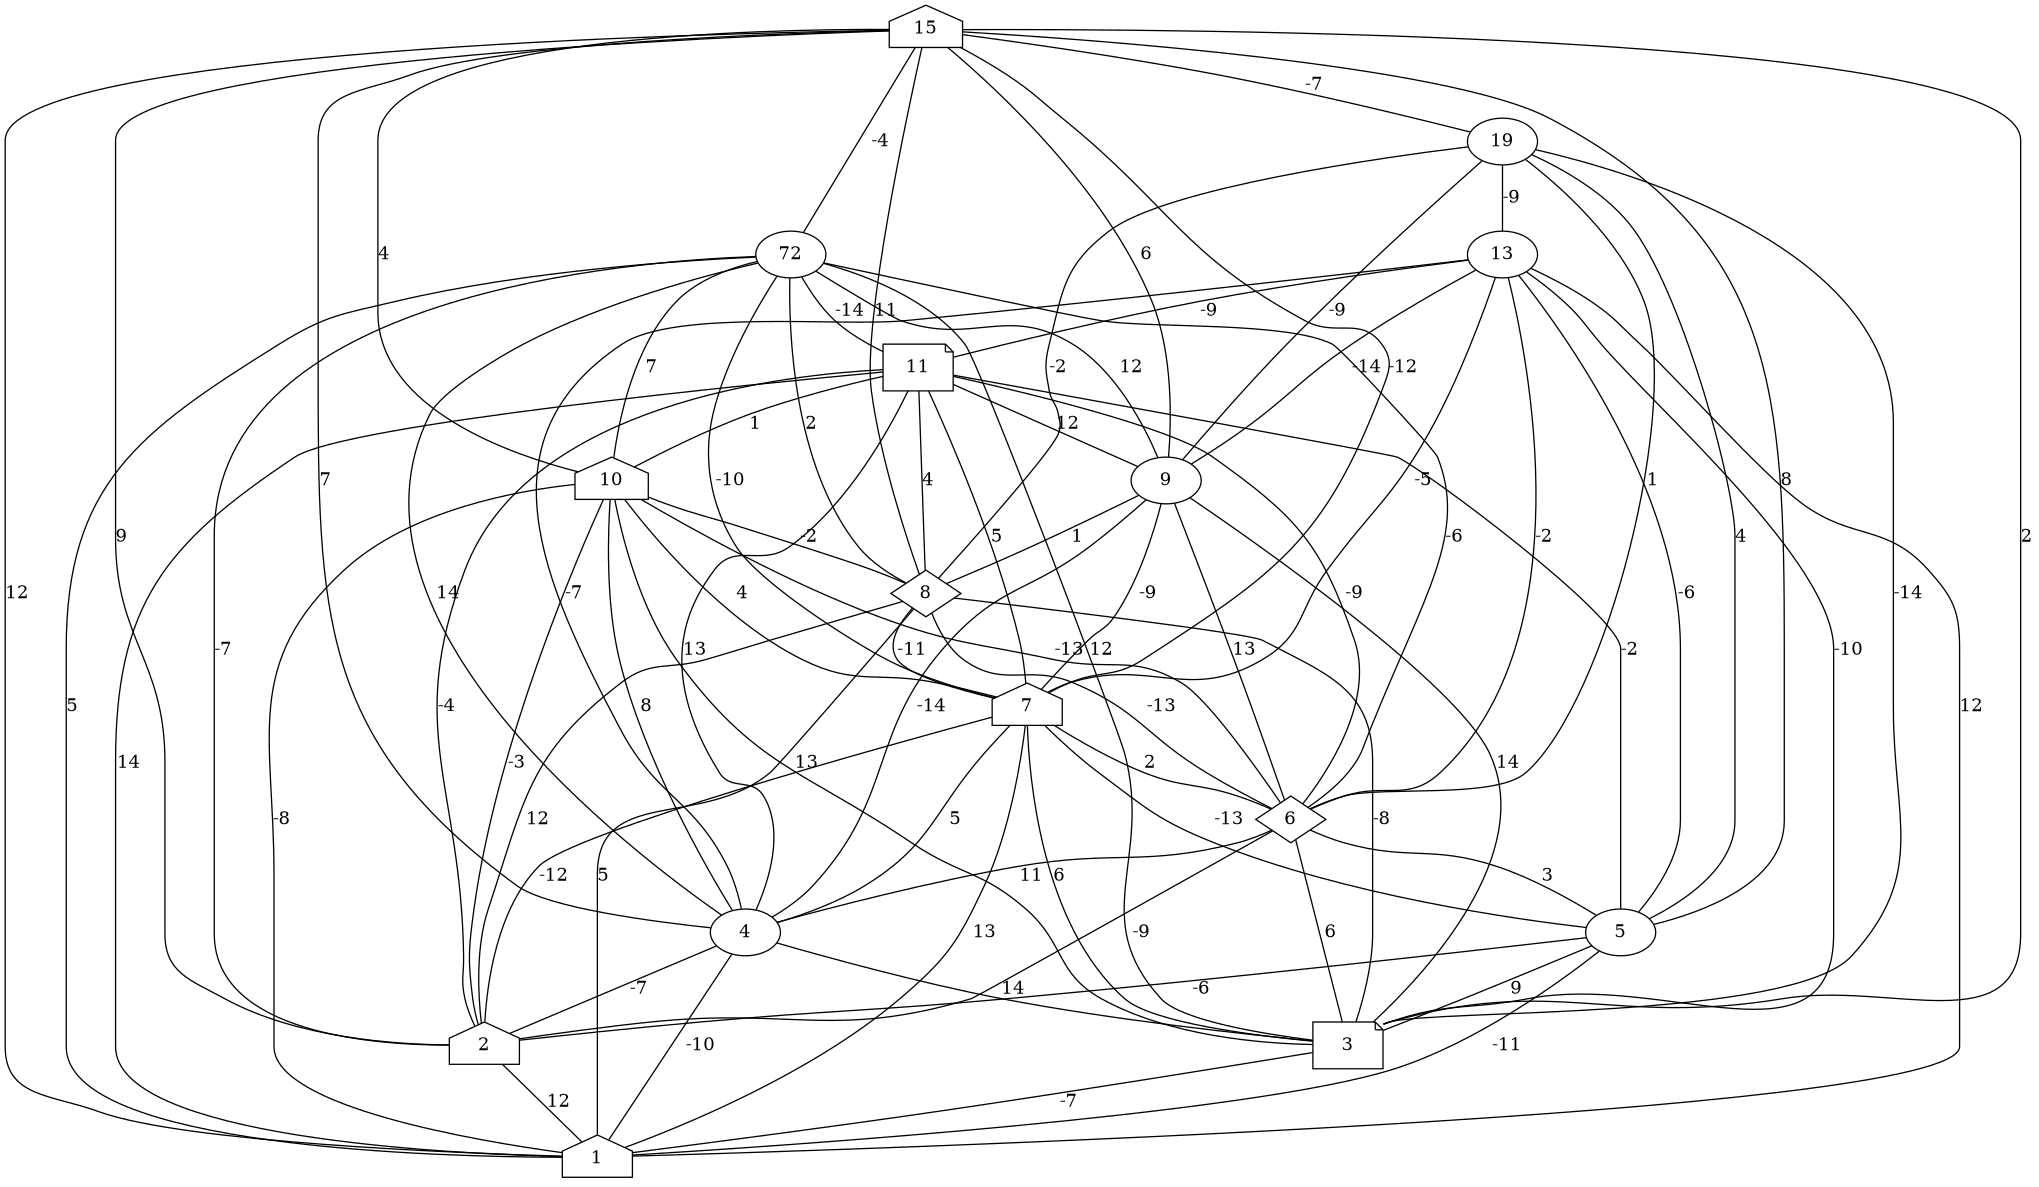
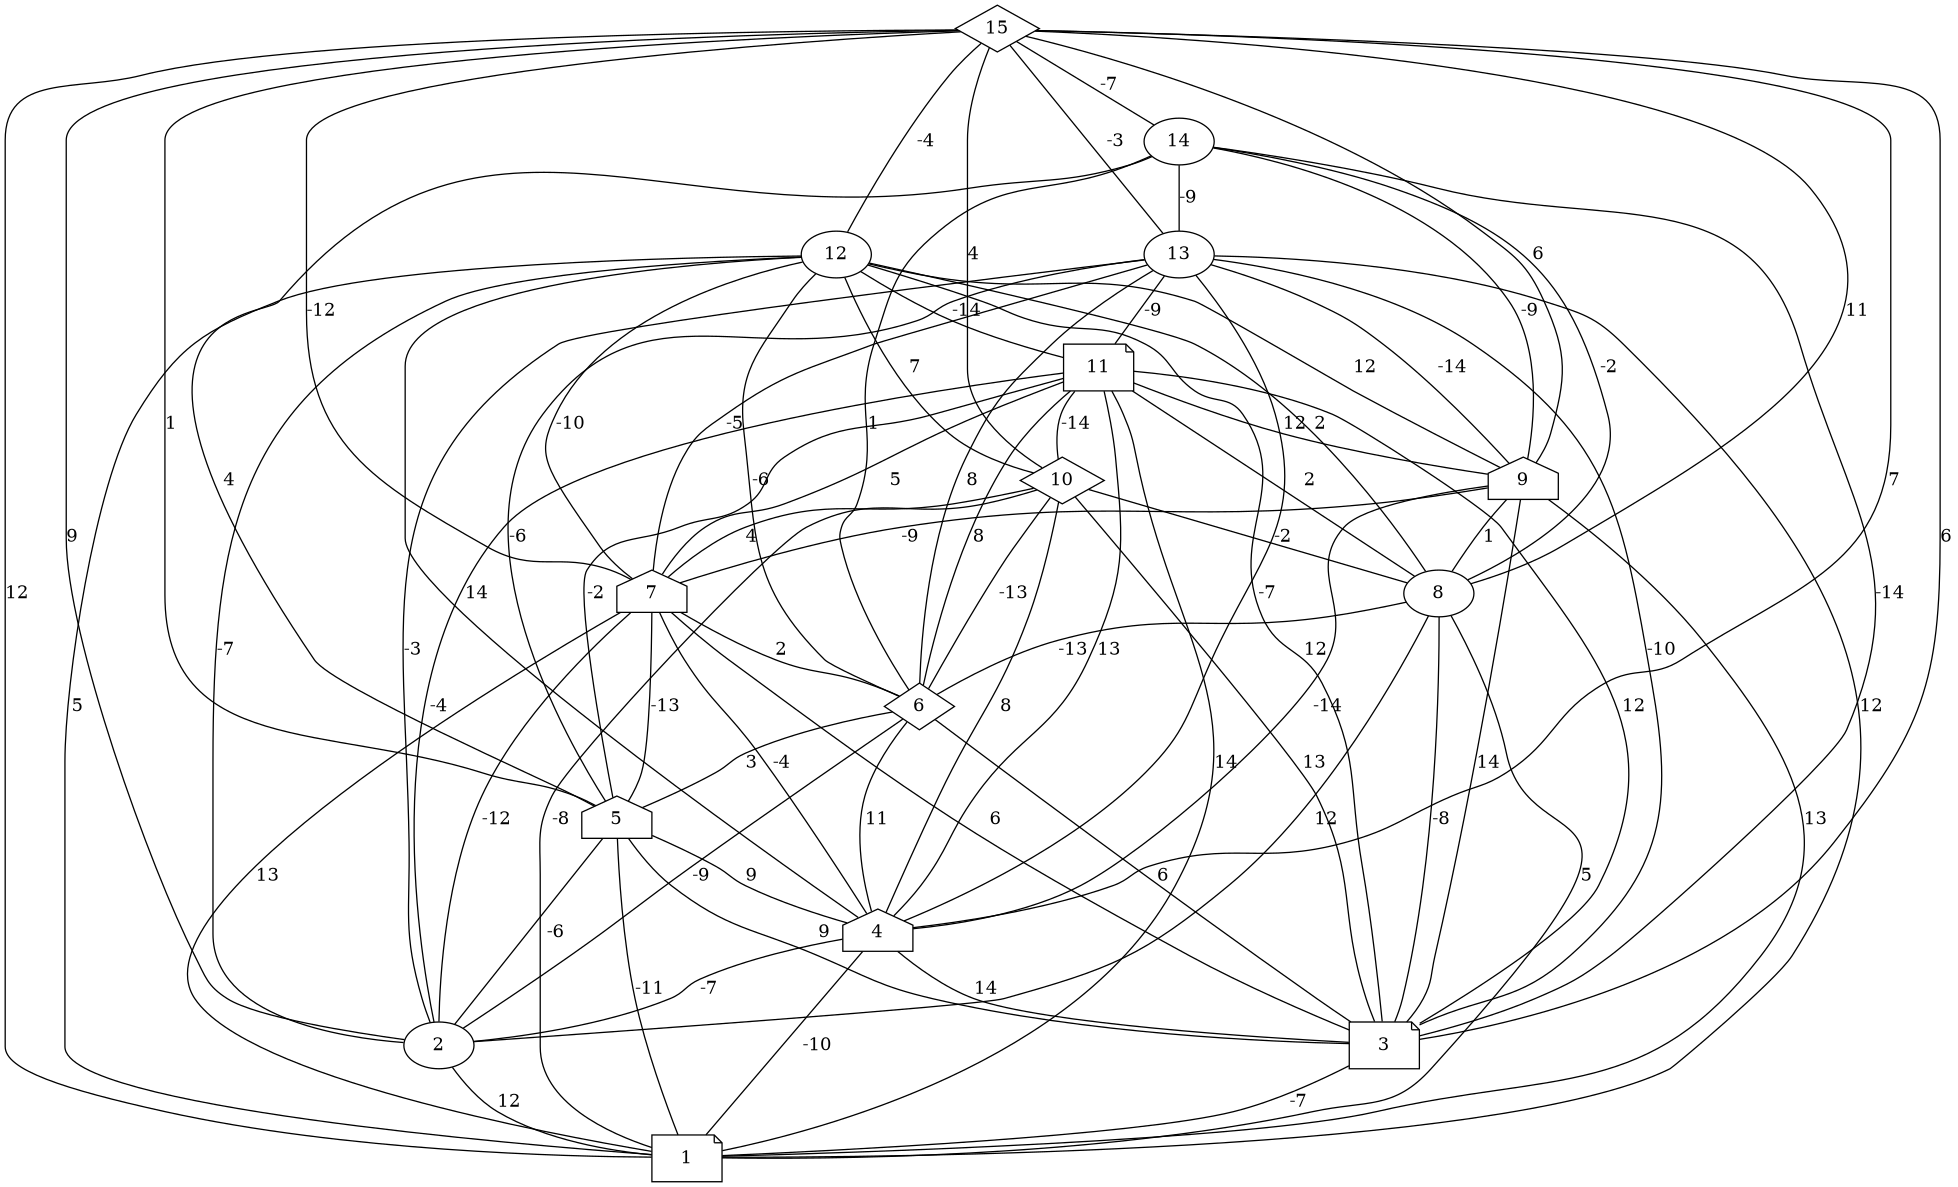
node "15": shape house -> diamond
edge "15" -- "13": added, label "-3"
node "19": label "19" -> "14"
node "72": label "72" -> "12"
edge "11" -- "10": label "1" -> "-14"
node "10": shape house -> diamond
edge "11" -- "8": label "4" -> "2"
node "9": shape ellipse -> house
edge "15" -- "5": label "8" -> "1"
edge "13" -- "6": label "-2" -> "8"
edge "15" -- "3": label "2" -> "6"
node "8": shape diamond -> ellipse
edge "11" -- "6": label "-9" -> "8"
edge "11" -- "3": added, label "12"
edge "8" -- "7": removed, label "-11"
edge "9" -- "6": now "9" -- "1"
edge "10" -- "2": now "13" -- "2"
edge "7" -- "4": label "5" -> "-4"
edge "5" -- "4": added, label "9"
node "4": shape ellipse -> house
node "5": shape ellipse -> house
node "2": shape house -> ellipse
node "1": shape house -> note
